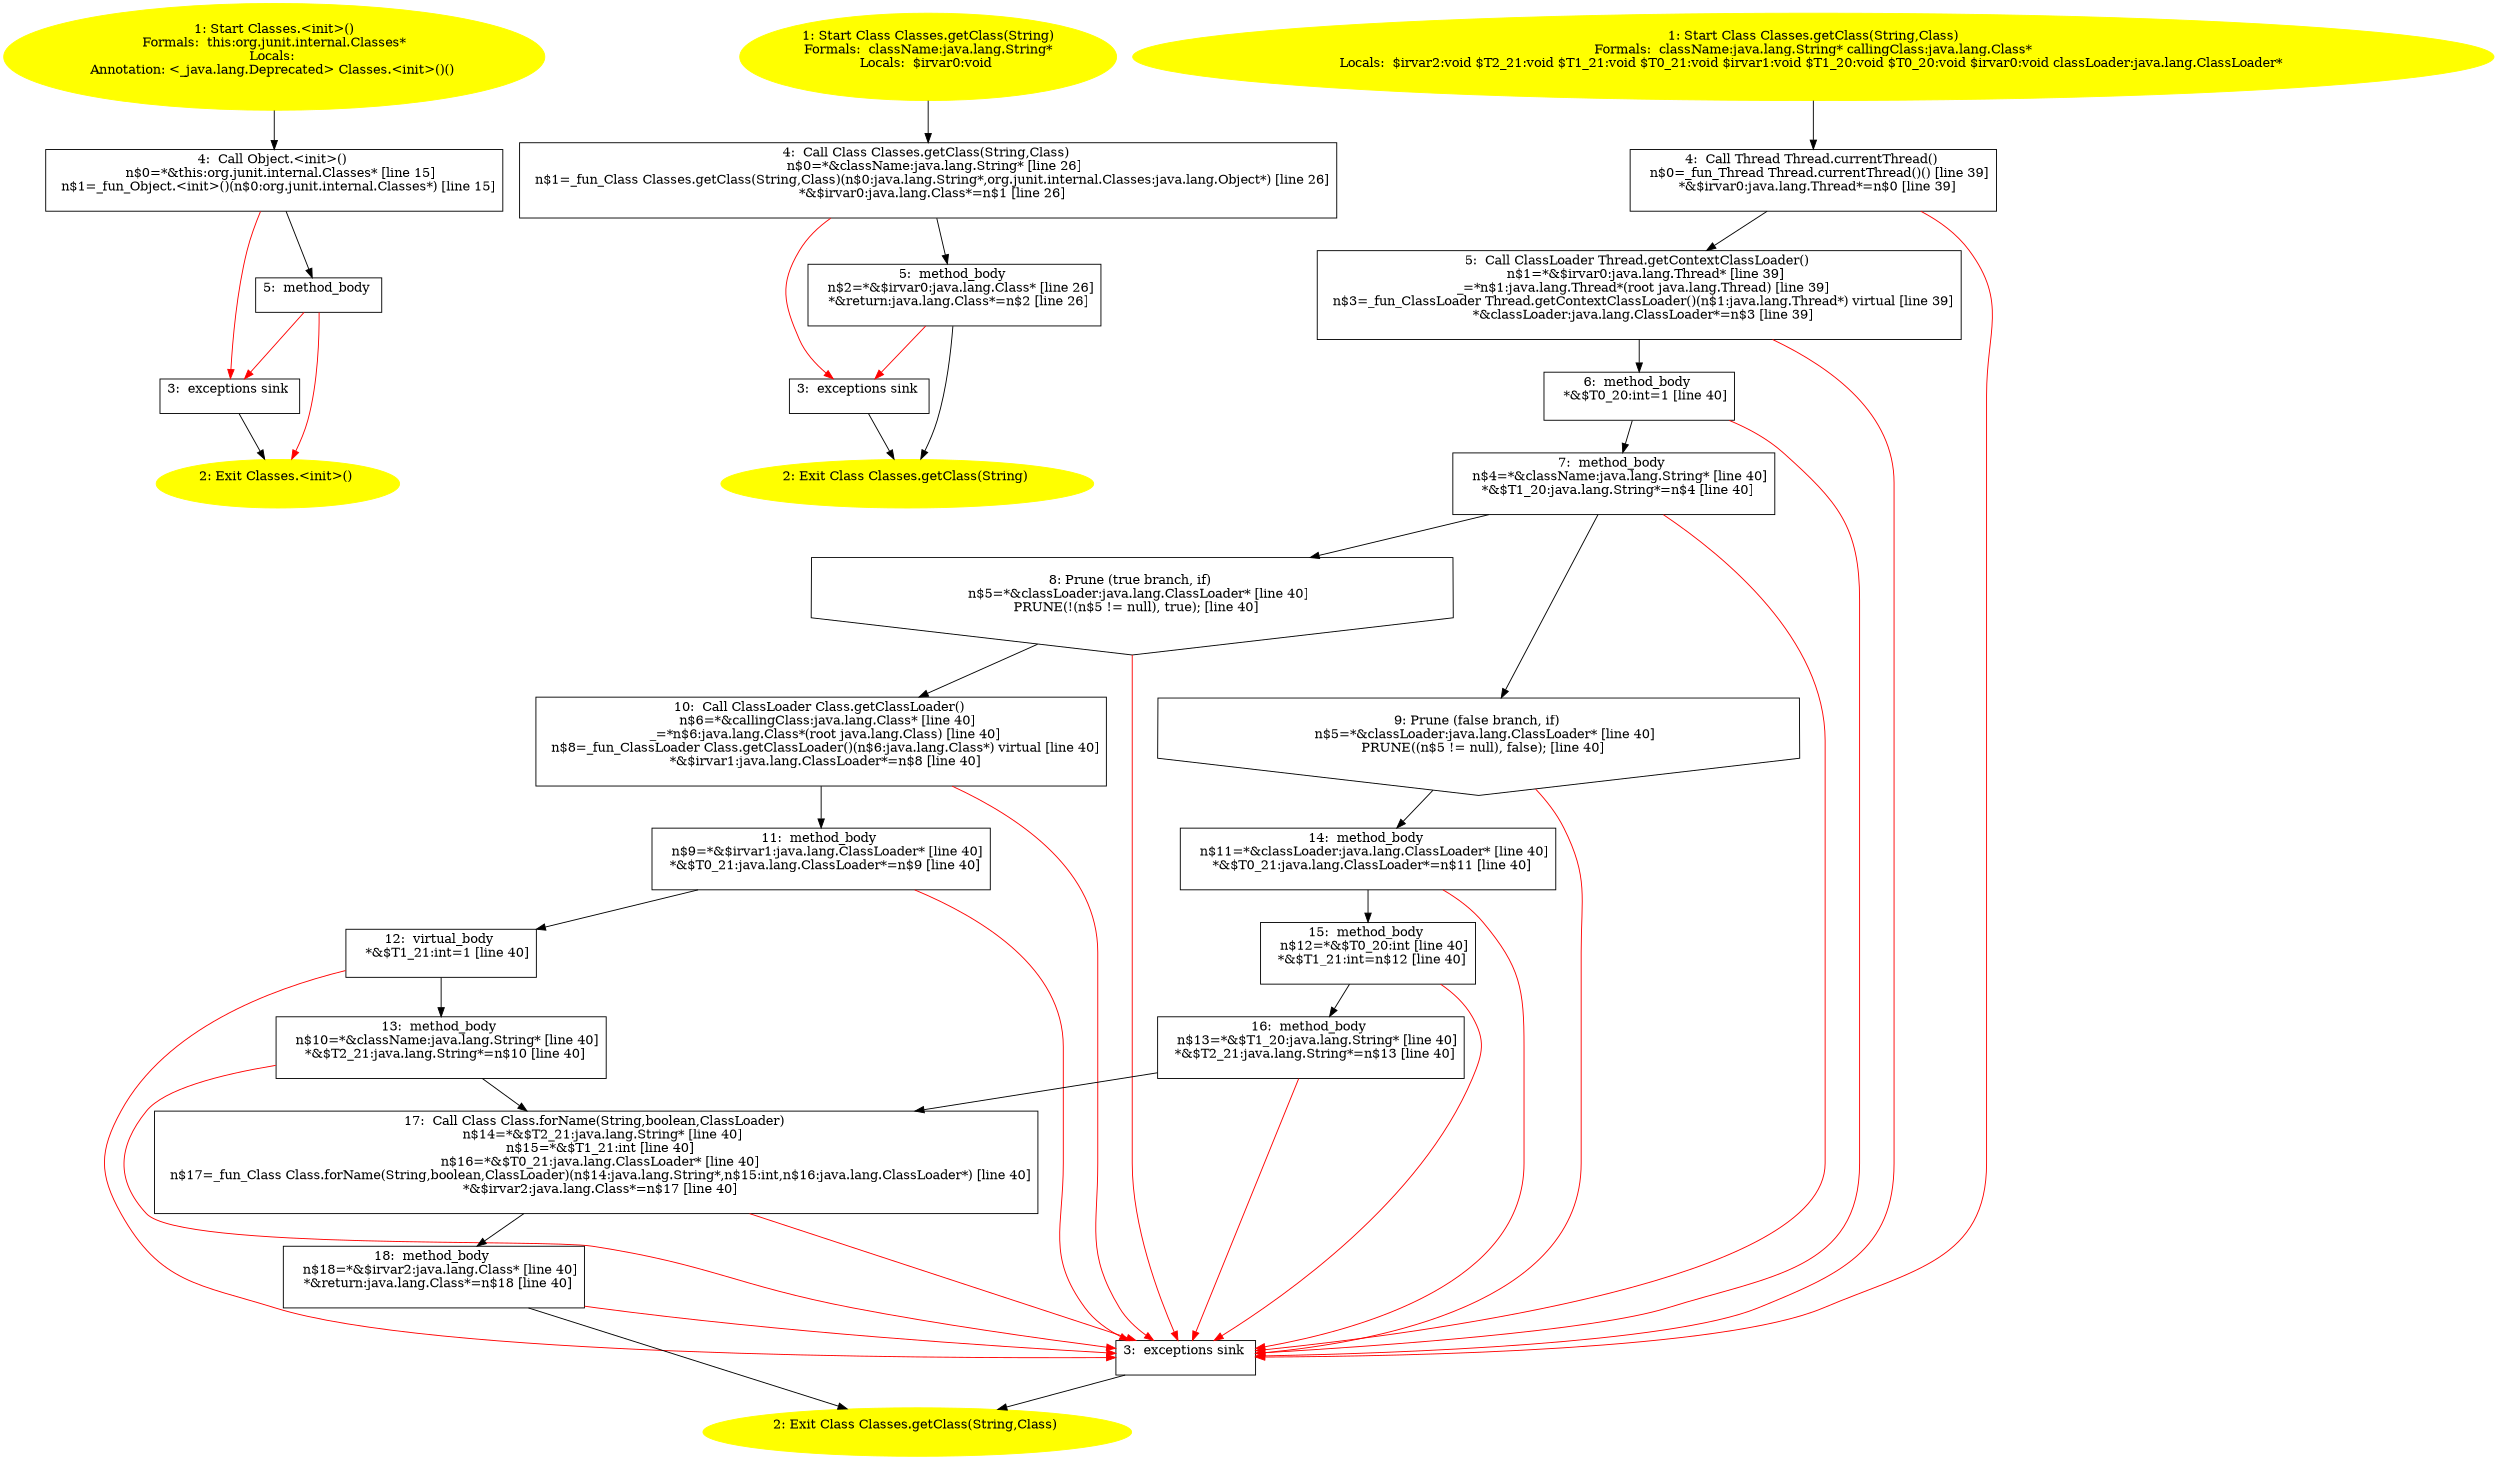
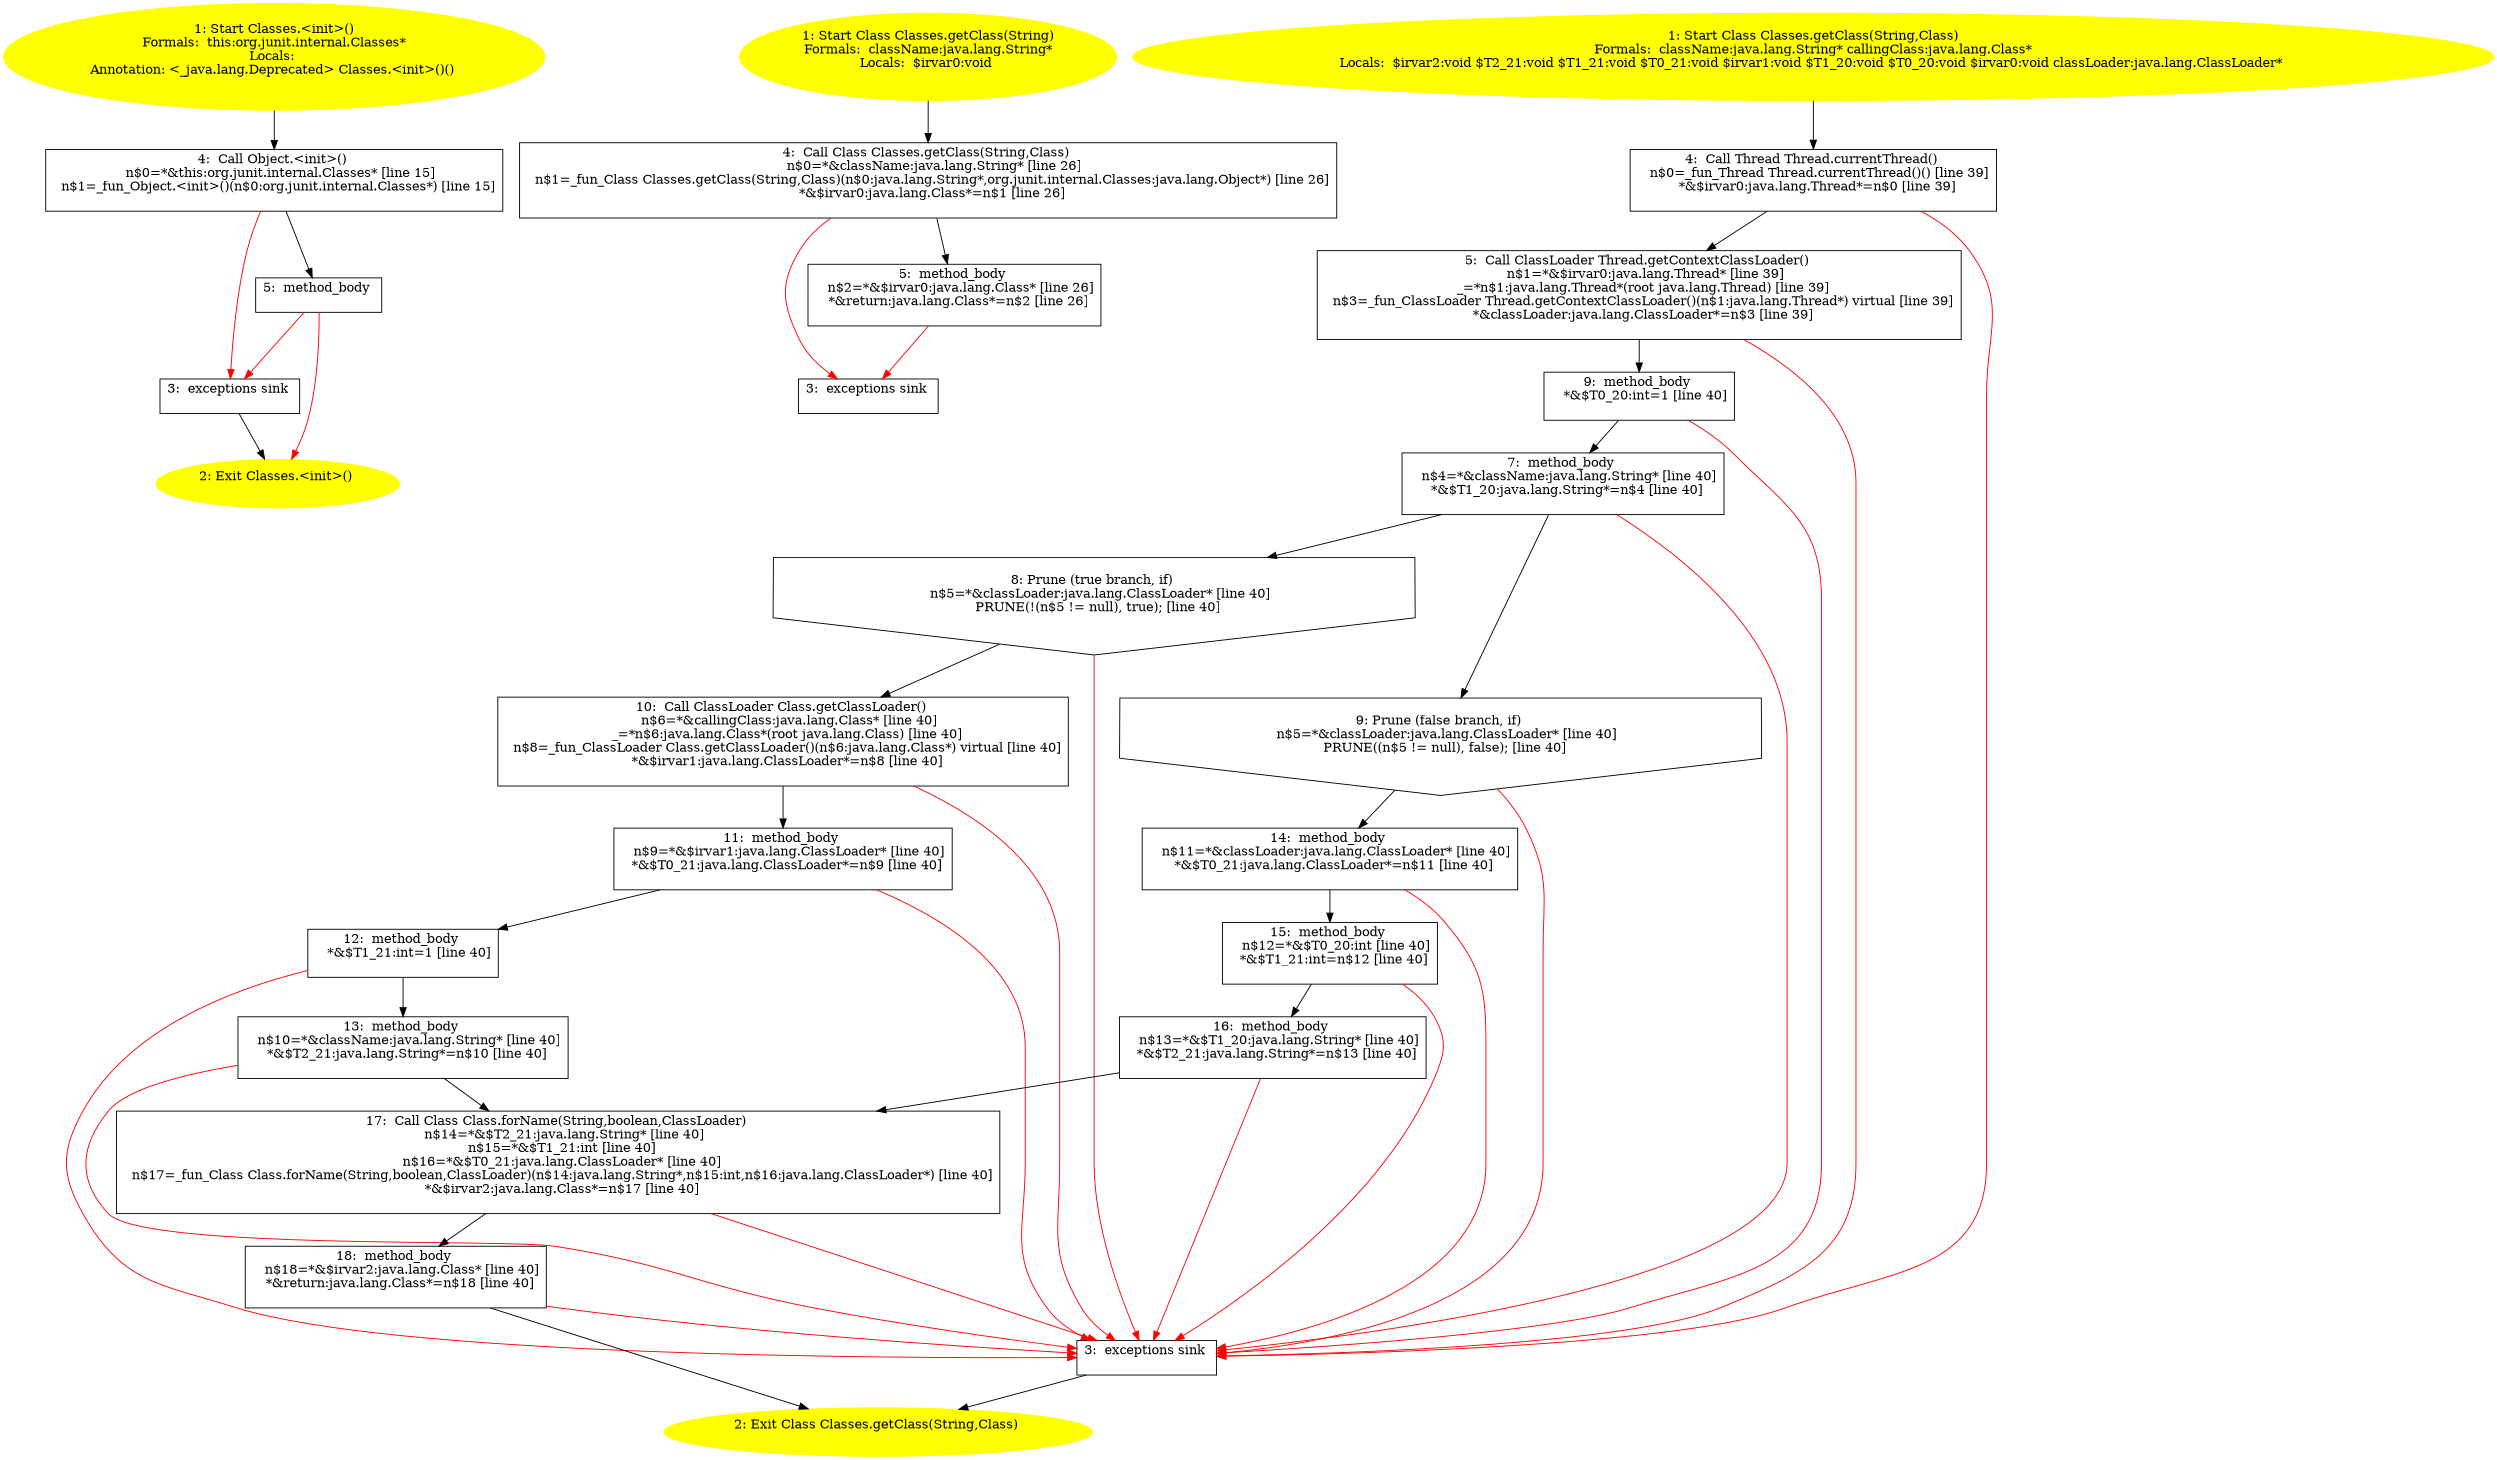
node "6:  method_body *&$T0_20:int=1 [line 40]": label "6:  method_body *&$T0_20:int=1 [line 40]" -> "9:  method_body *&$T0_20:int=1 [line 40]"
node "2: Exit Class Classes.getClass(String)": removed
node "12:  virtual_body *&$T1_21:int=1 [line 40]": label "12:  virtual_body *&$T1_21:int=1 [line 40]" -> "12:  method_body *&$T1_21:int=1 [line 40]"
